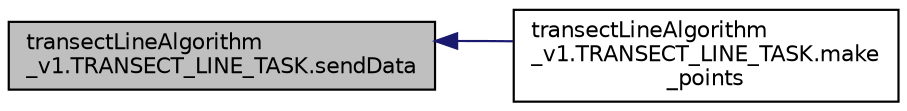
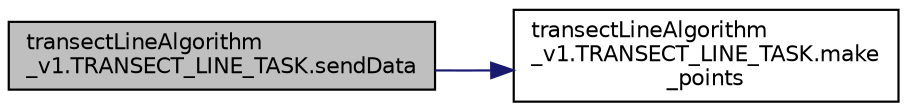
edge "transectLineAlgorithm _v1.TRANSECT_LINE_TASK.make _points" -> "transectLineAlgorithm _v1.TRANSECT_LINE_TASK.sendData": reversed
